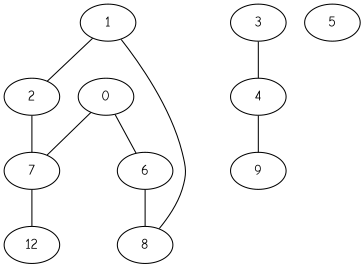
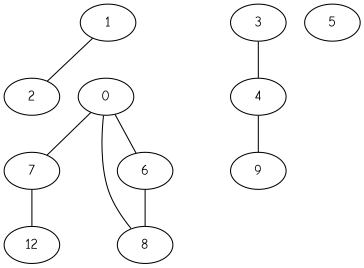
edge "1" -- "8": now "0" -- "8"
edge "2" -- "7": removed
